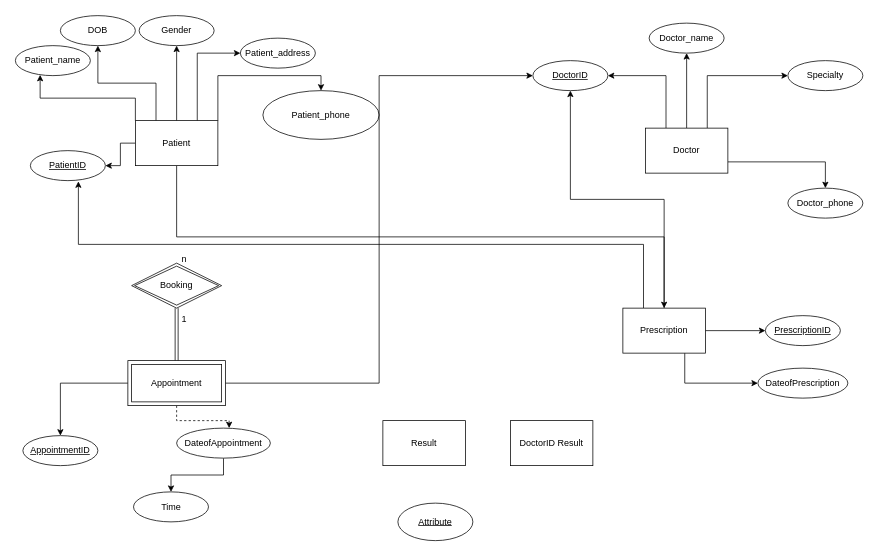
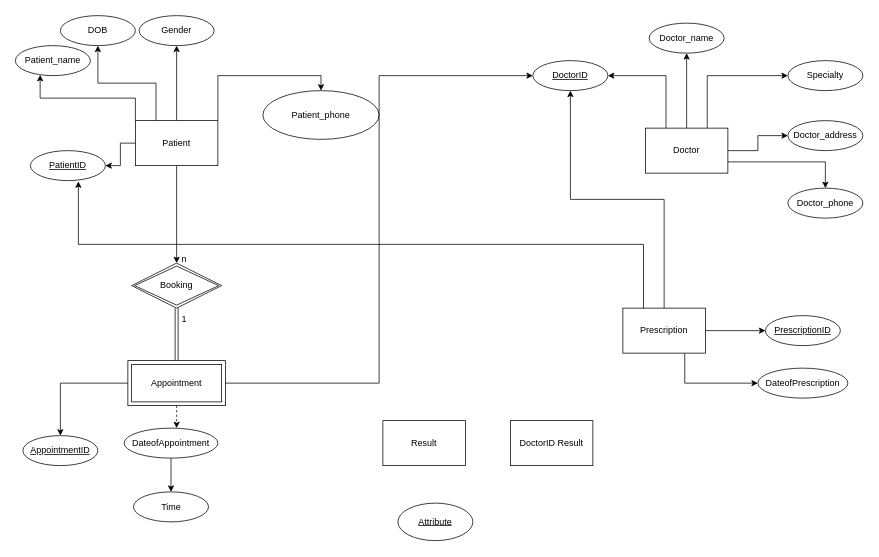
node "Patient_address": removed
edge "Patient" -> "Patient_address": removed
node "Doctor_address": added
edge "Doctor" -> "Doctor_address": added
edge "Patient" -> "Prescription": now "Patient" -> "Booking"
node "DateofAppointment": moved (224, 443) -> (171, 443)
